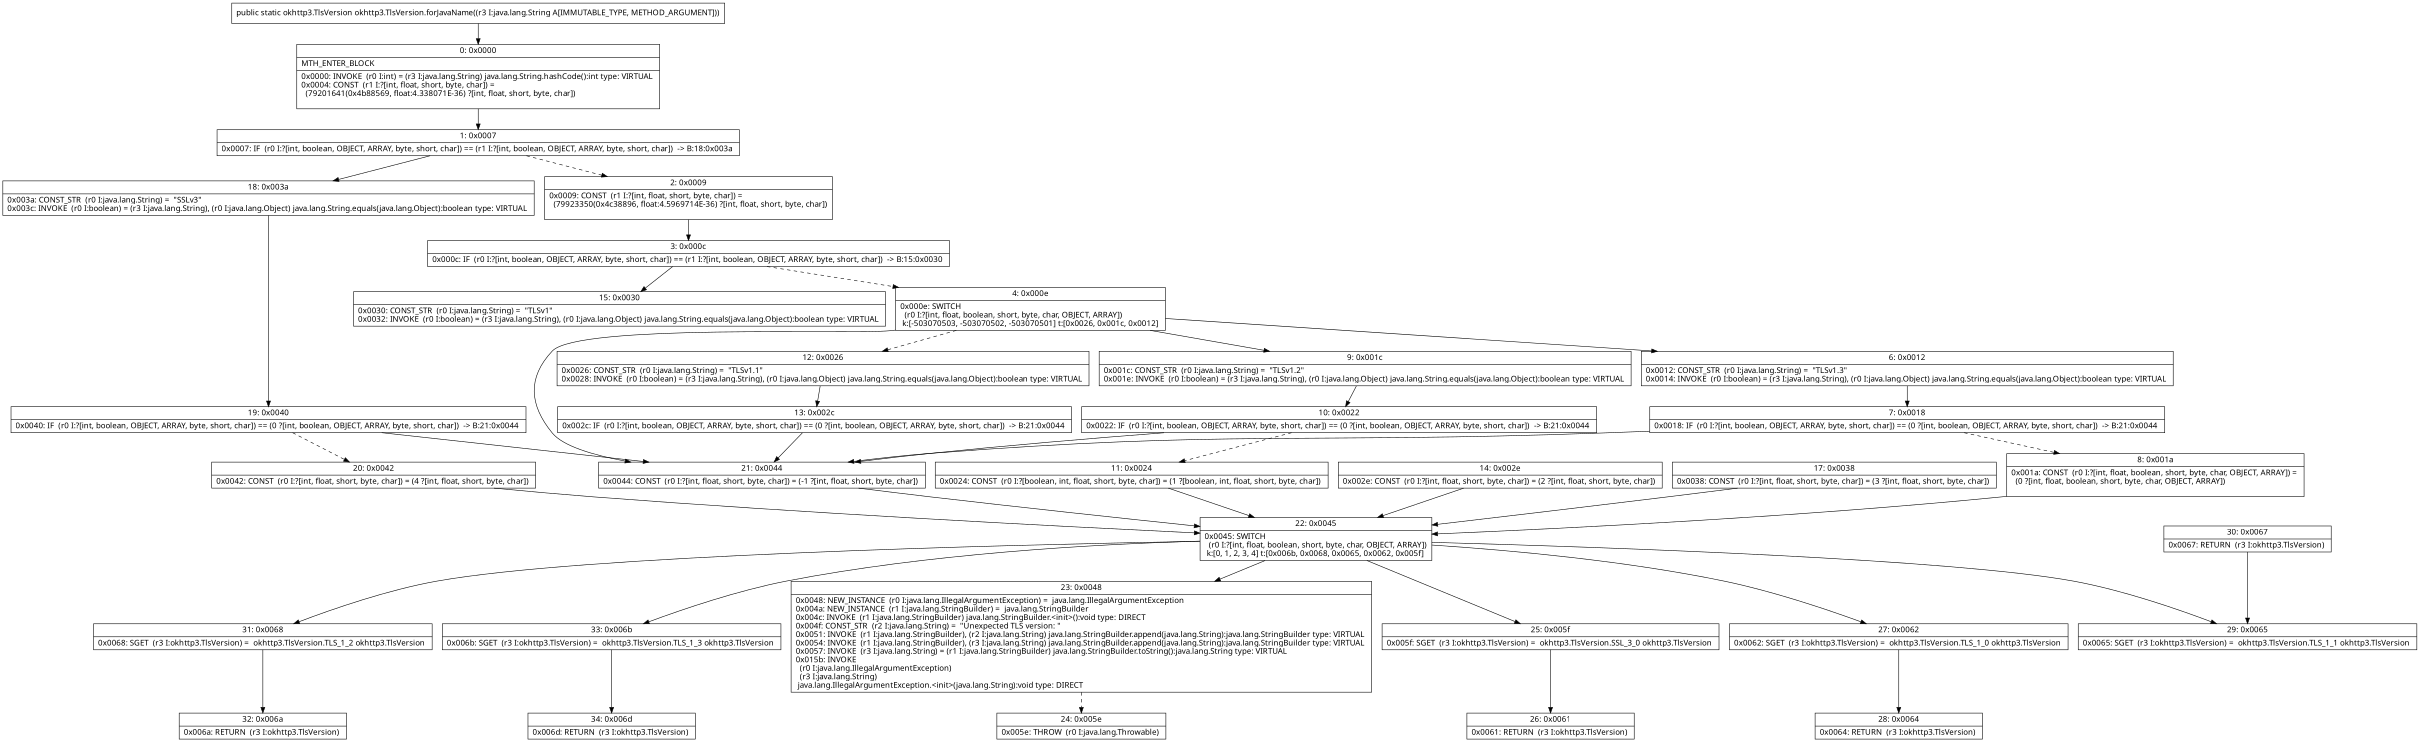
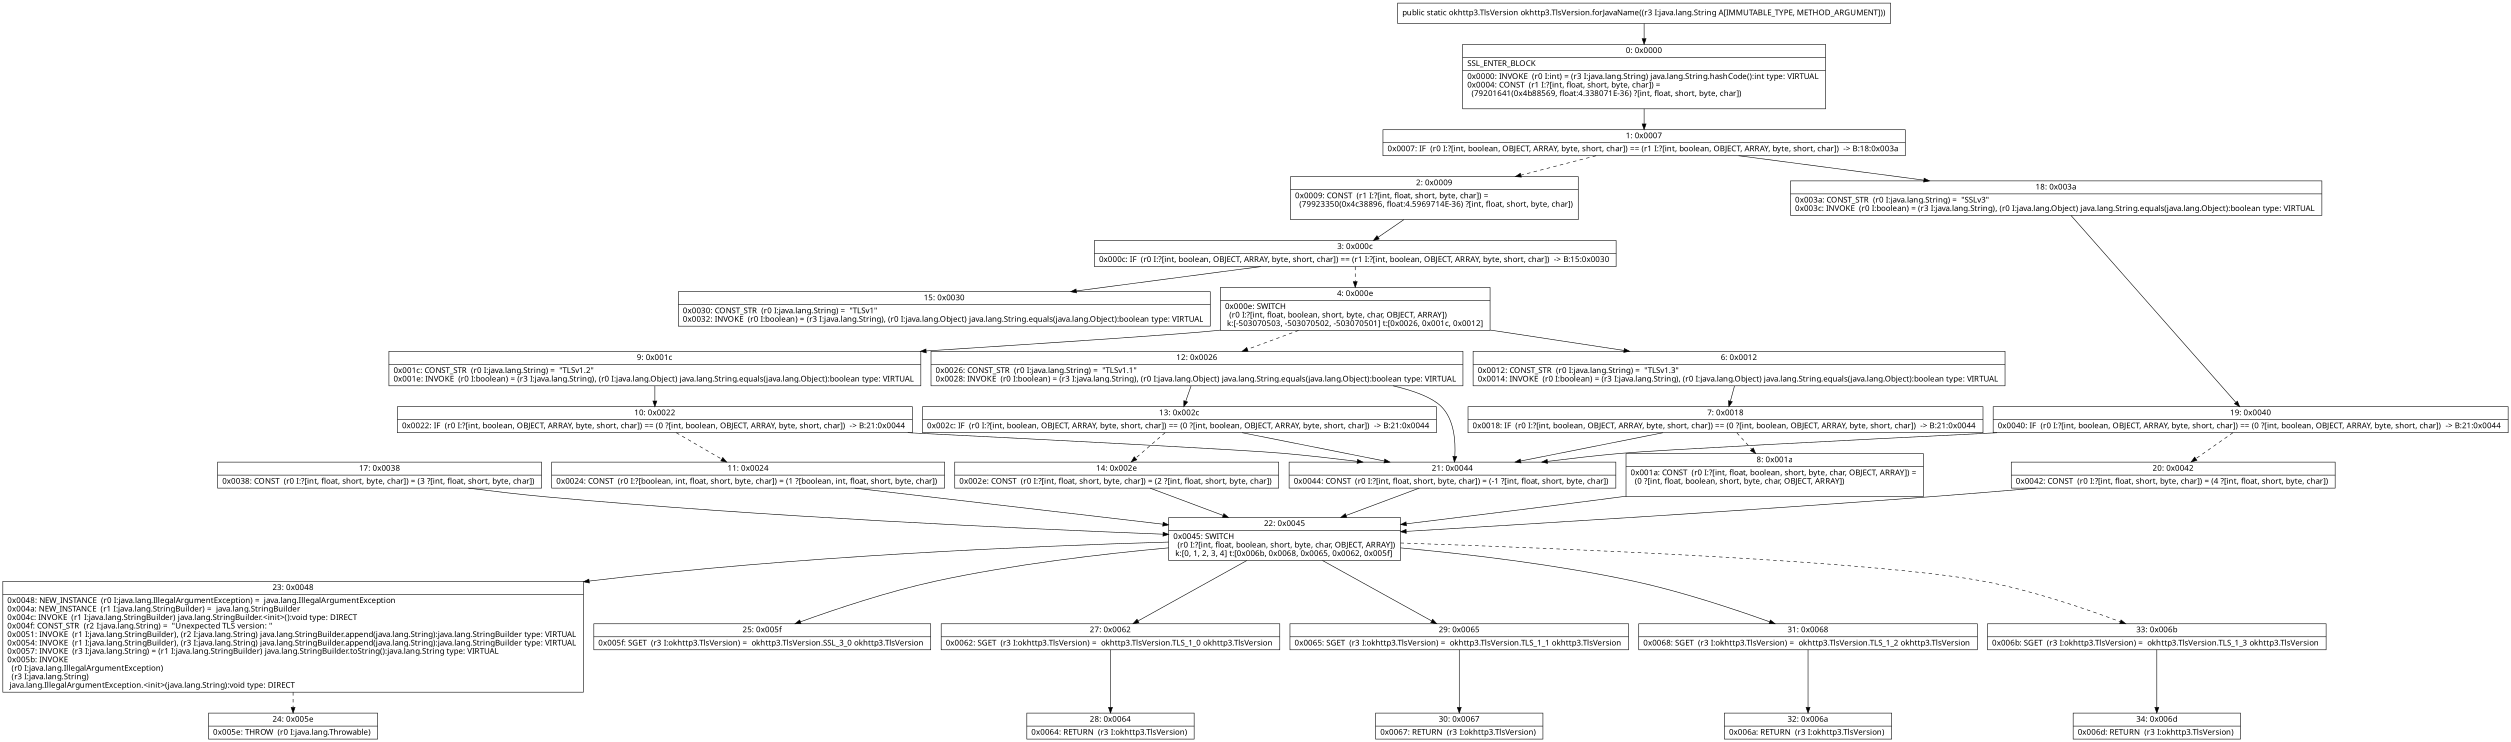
node "0: 0x0000": text "MTH_ENTER_BLOCK" -> "SSL_ENTER_BLOCK"
edge "4: 0x000e" -> "21: 0x0044": now "12: 0x0026" -> "21: 0x0044"
edge "13: 0x002c" -> "14: 0x002e": added
edge "22: 0x0045" -> "33: 0x006b": style solid -> dashed
edge "30: 0x0067" -> "29: 0x0065": reversed
node "23: 0x0048": text "0x015b: INVOKE" -> "0x005b: INVOKE"
node "26: 0x0061": removed
